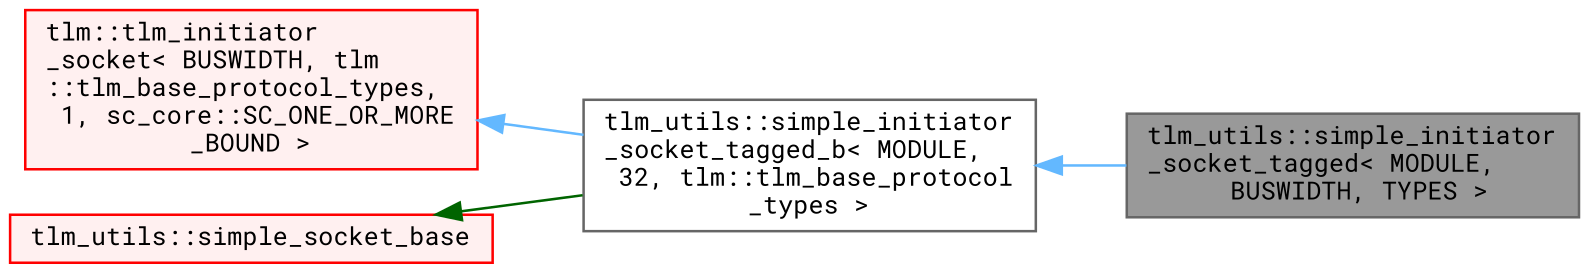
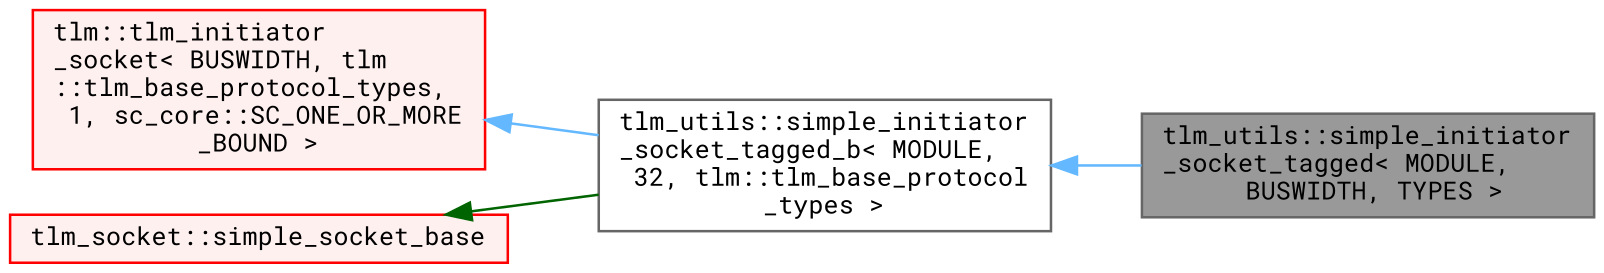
node "tlm_utils::simple_socket_base": label "tlm_utils::simple_socket_base" -> "tlm_socket::simple_socket_base"
